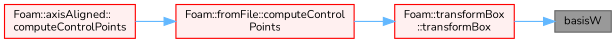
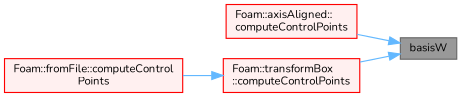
edge "Foam::axisAligned:: computeControlPoints" -> "Foam::fromFile::computeControl Points": now "Foam::axisAligned:: computeControlPoints" -> "basisW"
node "Foam::transformBox ::transformBox": label "Foam::transformBox ::transformBox" -> "Foam::transformBox ::computeControlPoints"
